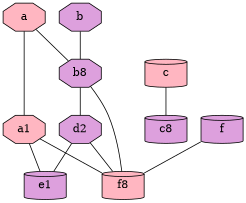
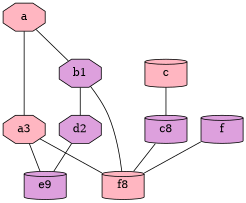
node "b": removed
node "b8": label "b8" -> "b1"
node "a1": label "a1" -> "a3"
edge "d2" -- "f8": now "c8" -- "f8"
node "e1": label "e1" -> "e9"
